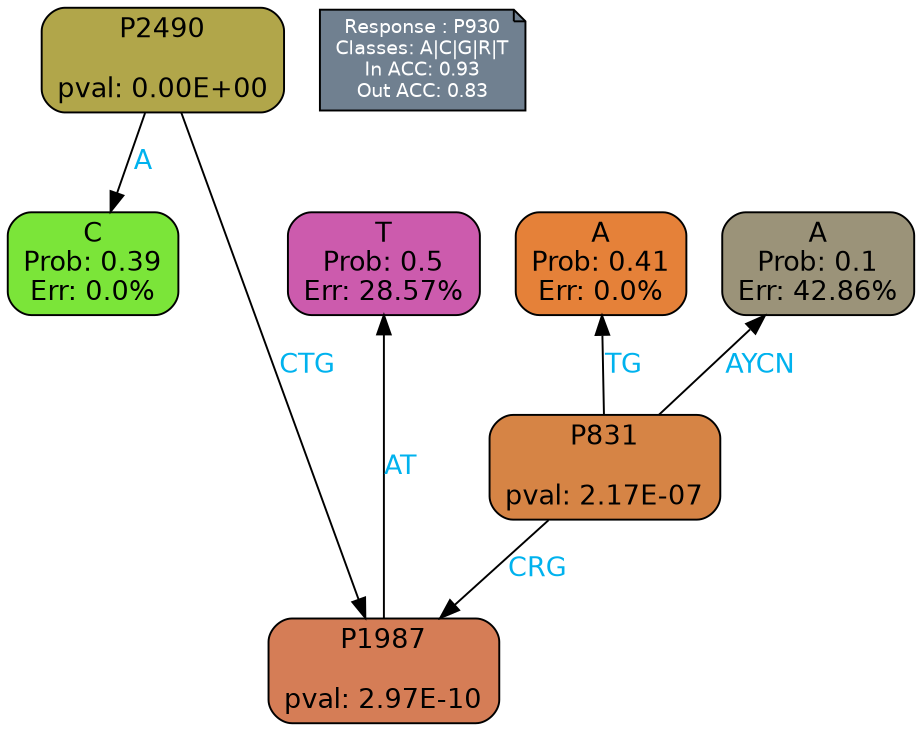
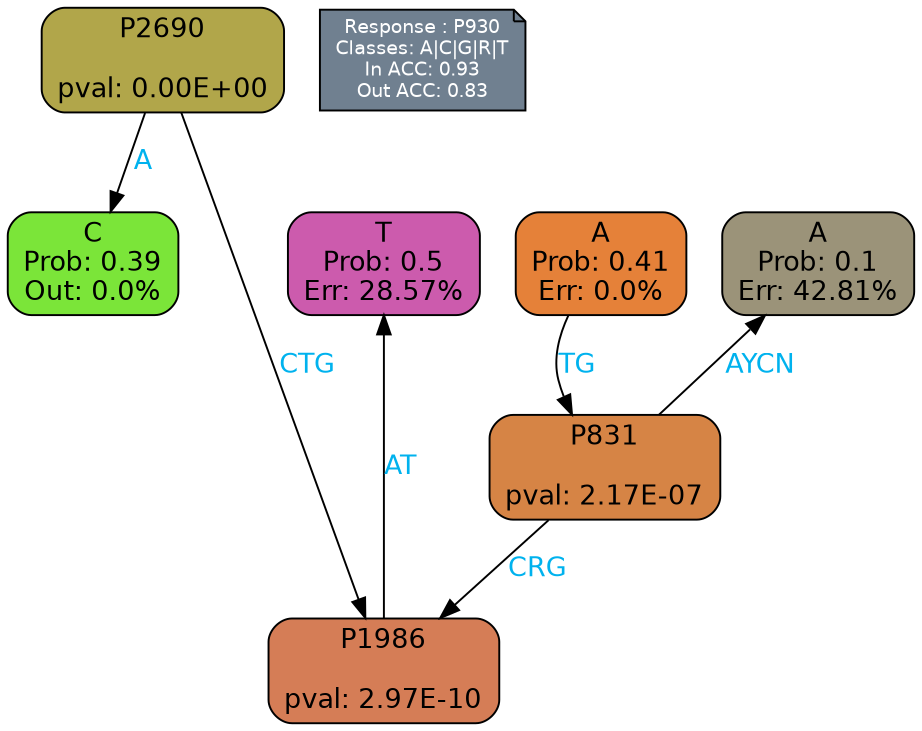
node "P2490 pval: 0.00E+00": label "P2490 pval: 0.00E+00" -> "P2690 pval: 0.00E+00"
node "C Prob: 0.39 Err: 0.0%": label "C Prob: 0.39 Err: 0.0%" -> "C Prob: 0.39 Out: 0.0%"
node "A Prob: 0.1 Err: 42.86%": label "A Prob: 0.1 Err: 42.86%" -> "A Prob: 0.1 Err: 42.81%"
edge "P831 pval: 2.17E-07" -> "A Prob: 0.41 Err: 0.0%": reversed
node "P1987 pval: 2.97E-10": label "P1987 pval: 2.97E-10" -> "P1986 pval: 2.97E-10"
